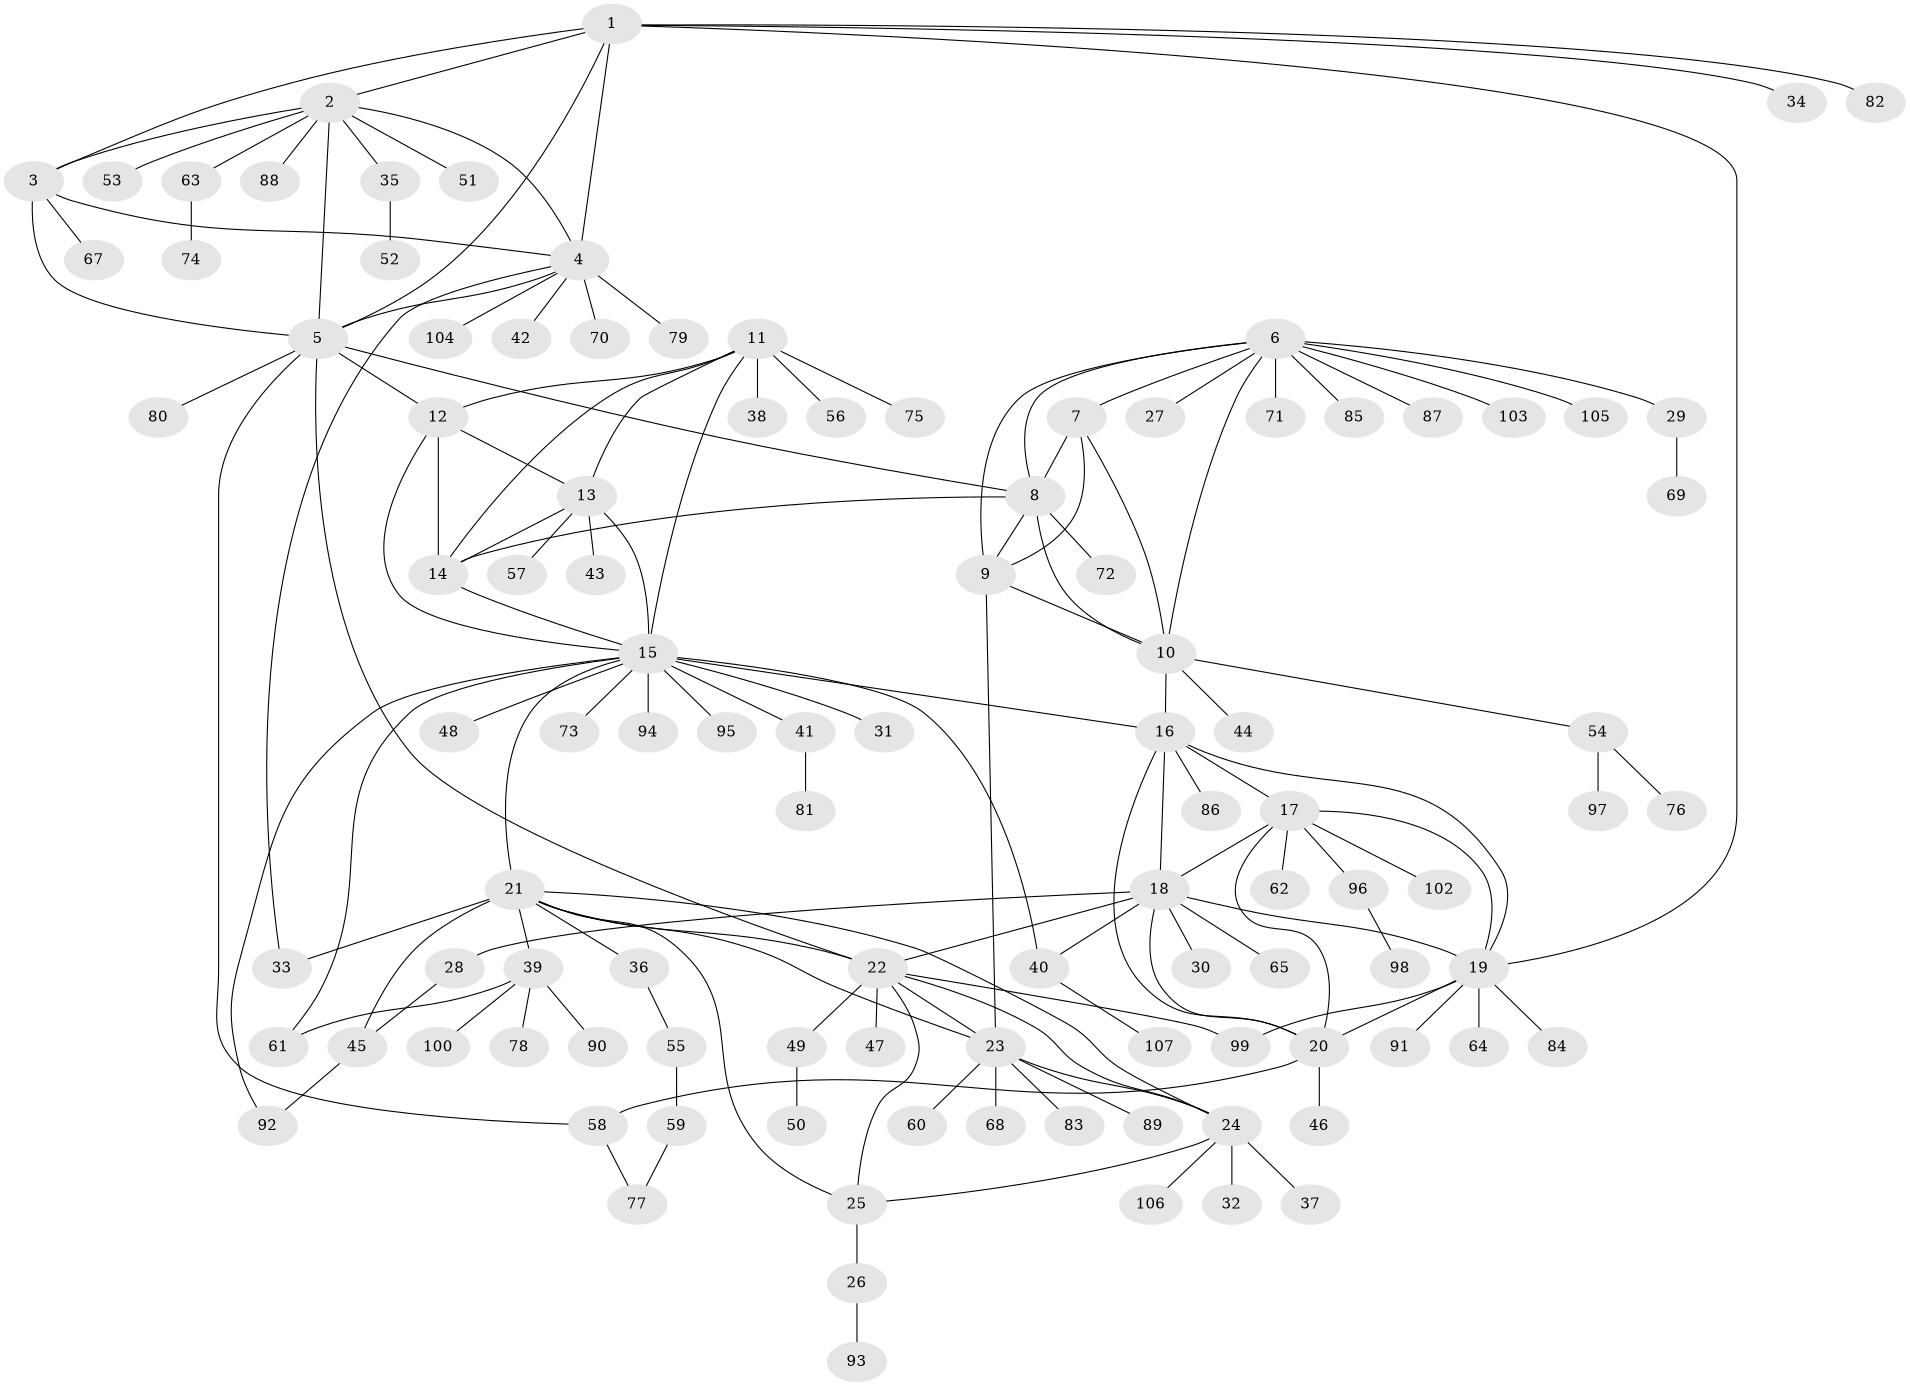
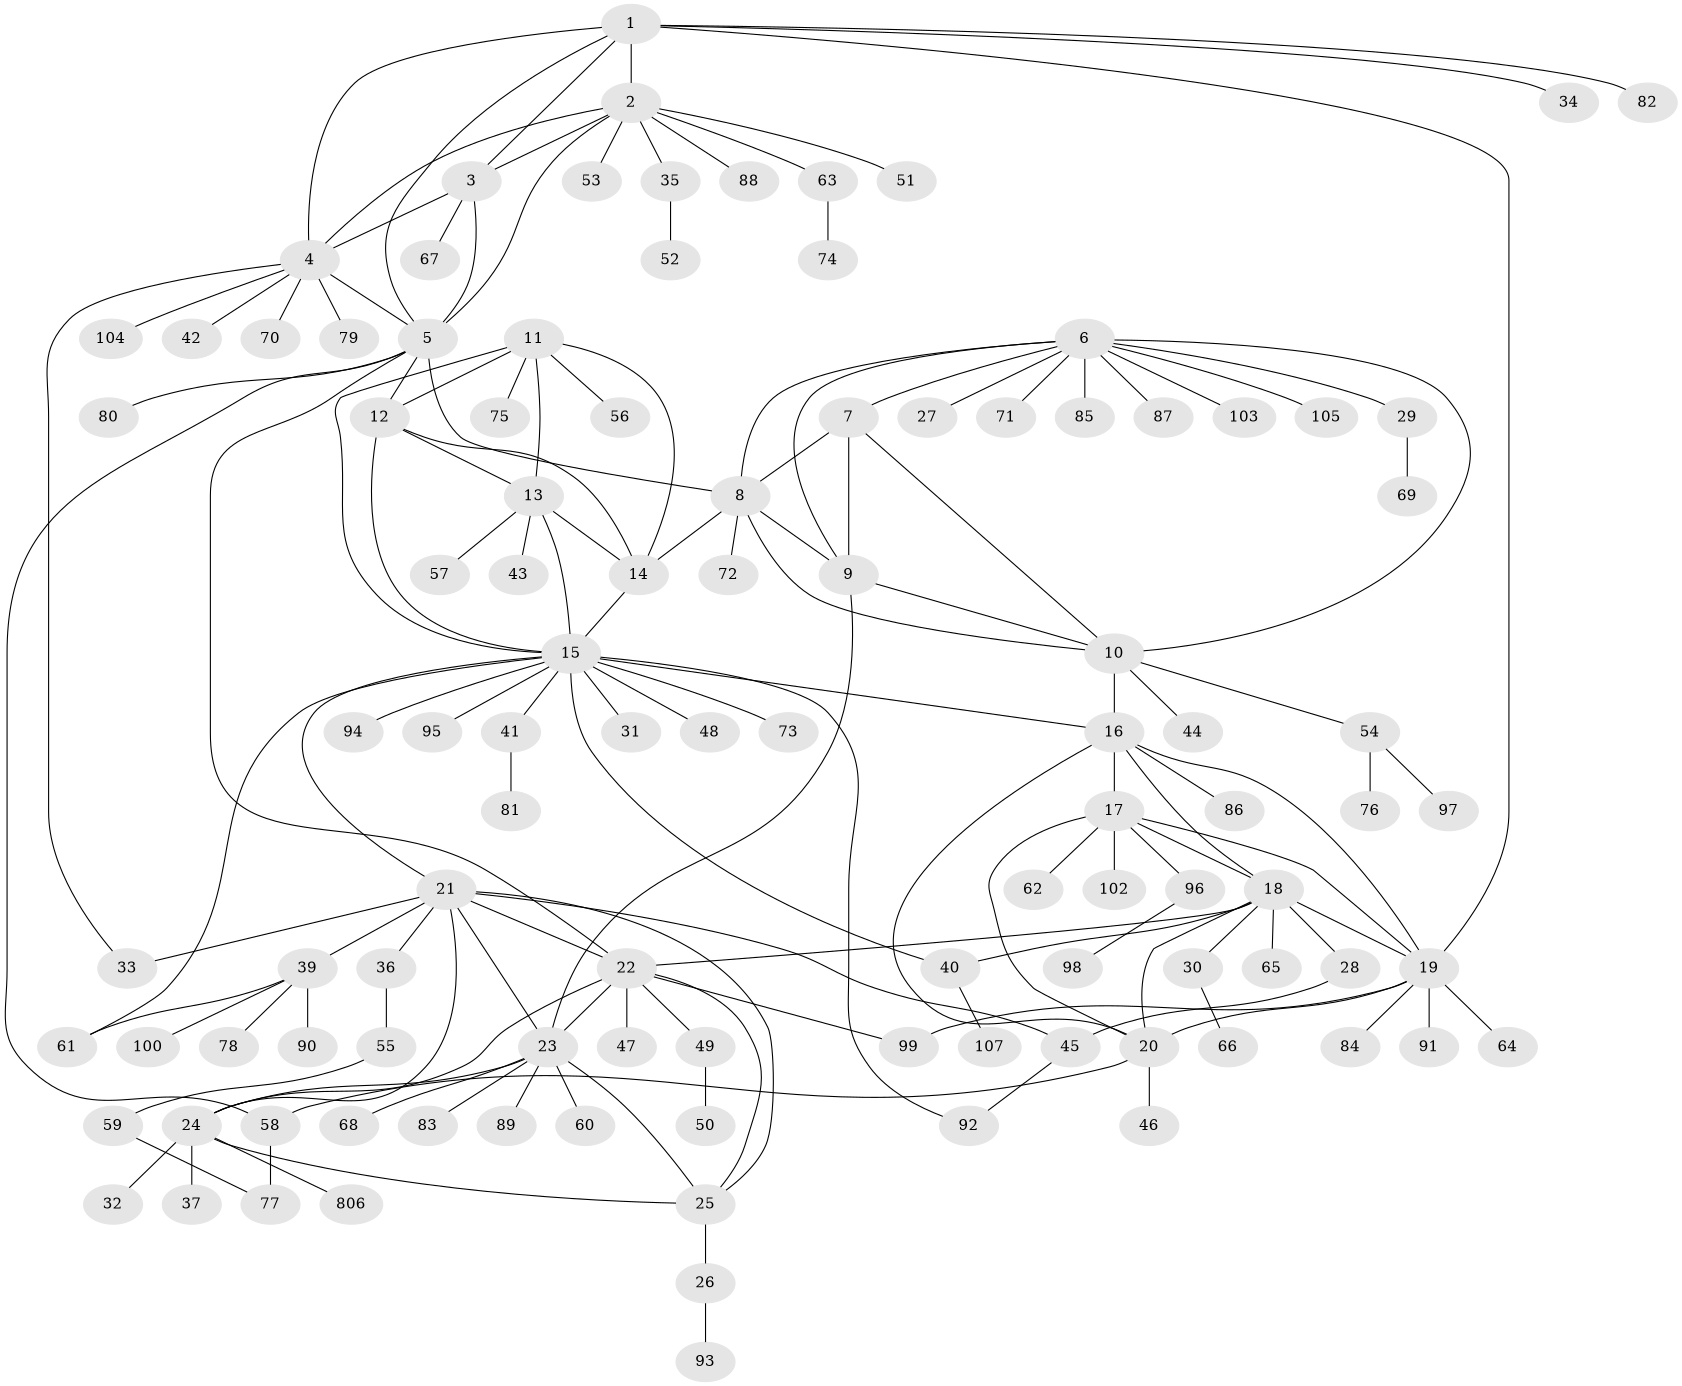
node "38": removed
node "66": added
edge "23" -- "25": added
node "106": label "106" -> "806"
